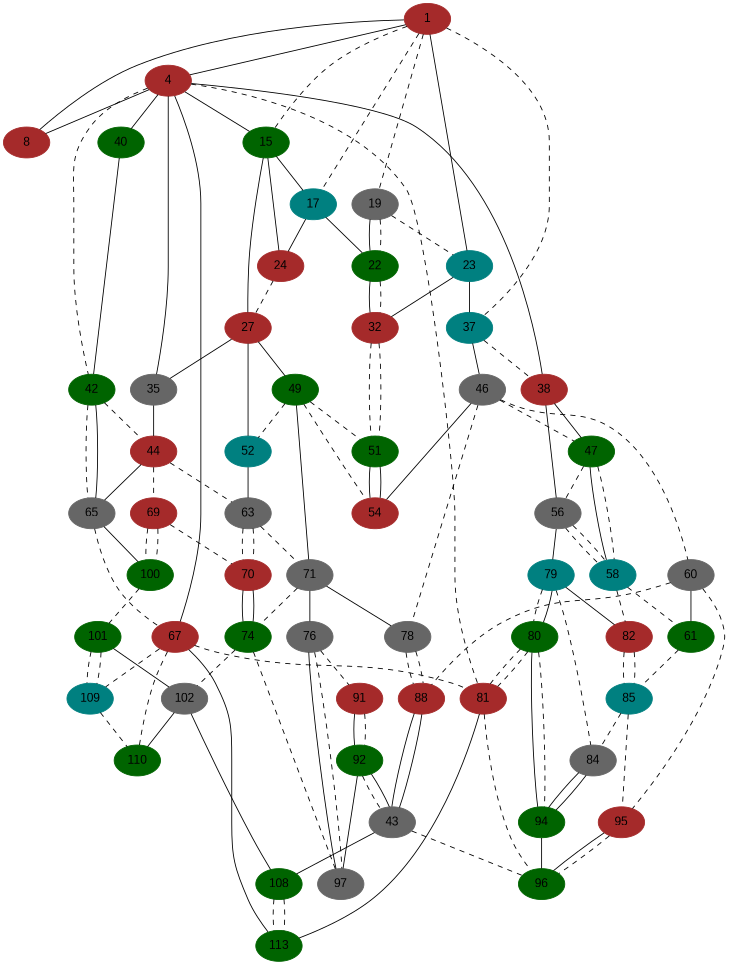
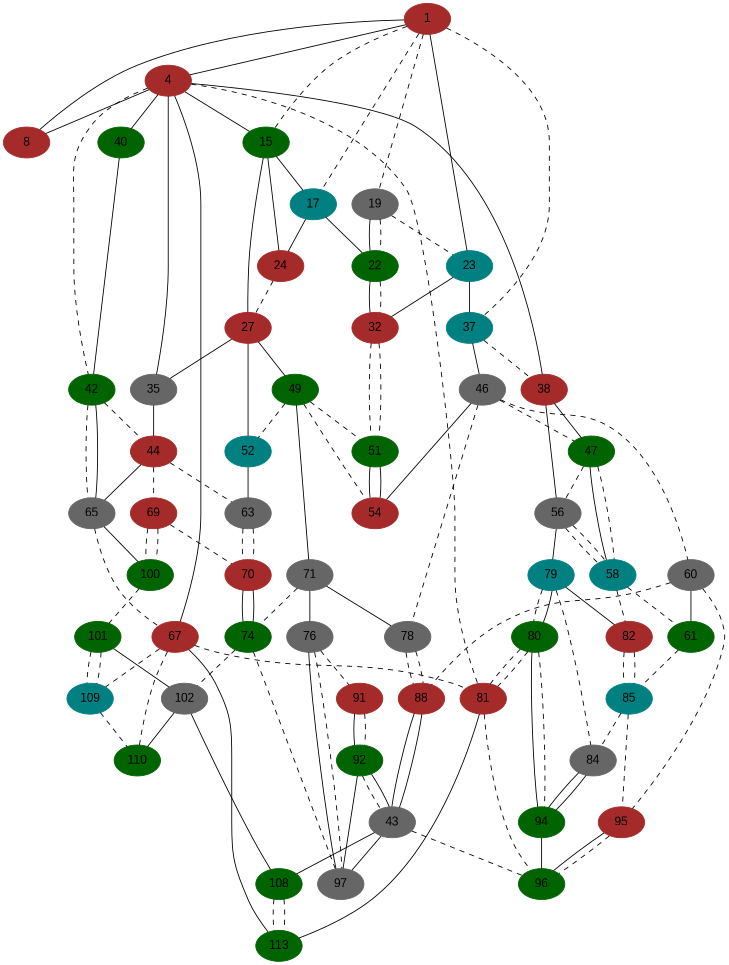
edge "63" -- "71": removed
edge "43" -- "97": added
